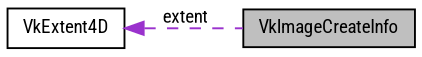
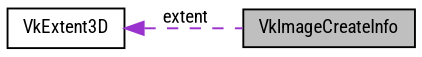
node "VkExtent4D": label "VkExtent4D" -> "VkExtent3D"
